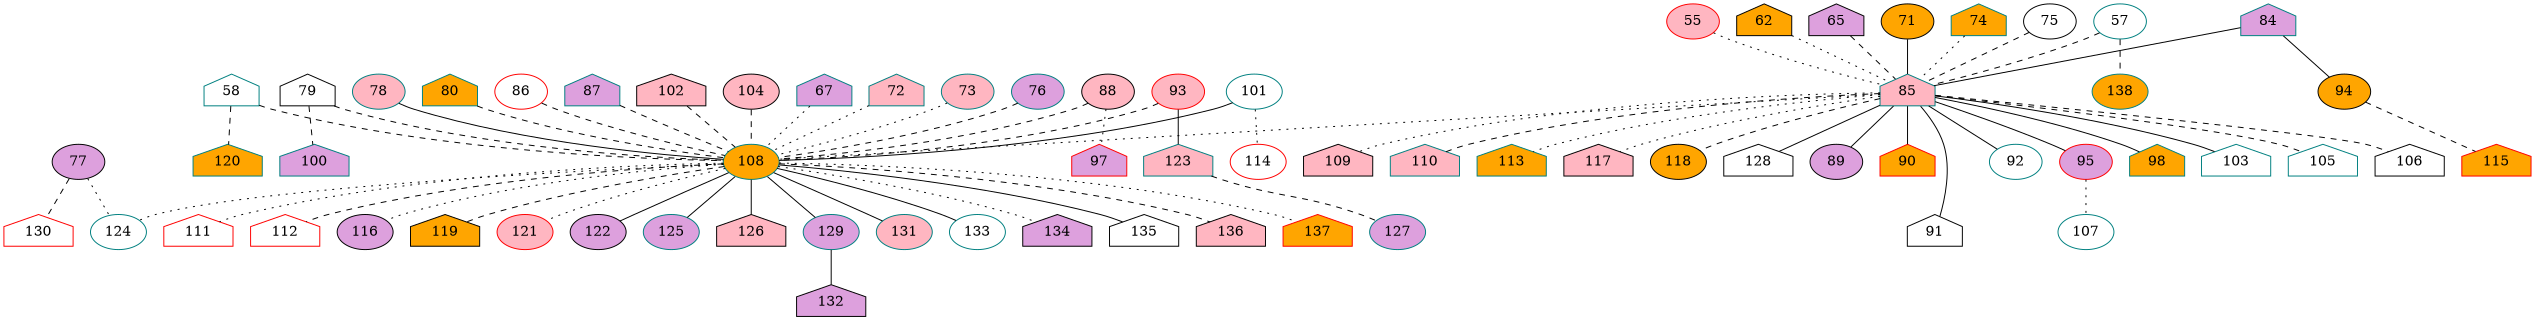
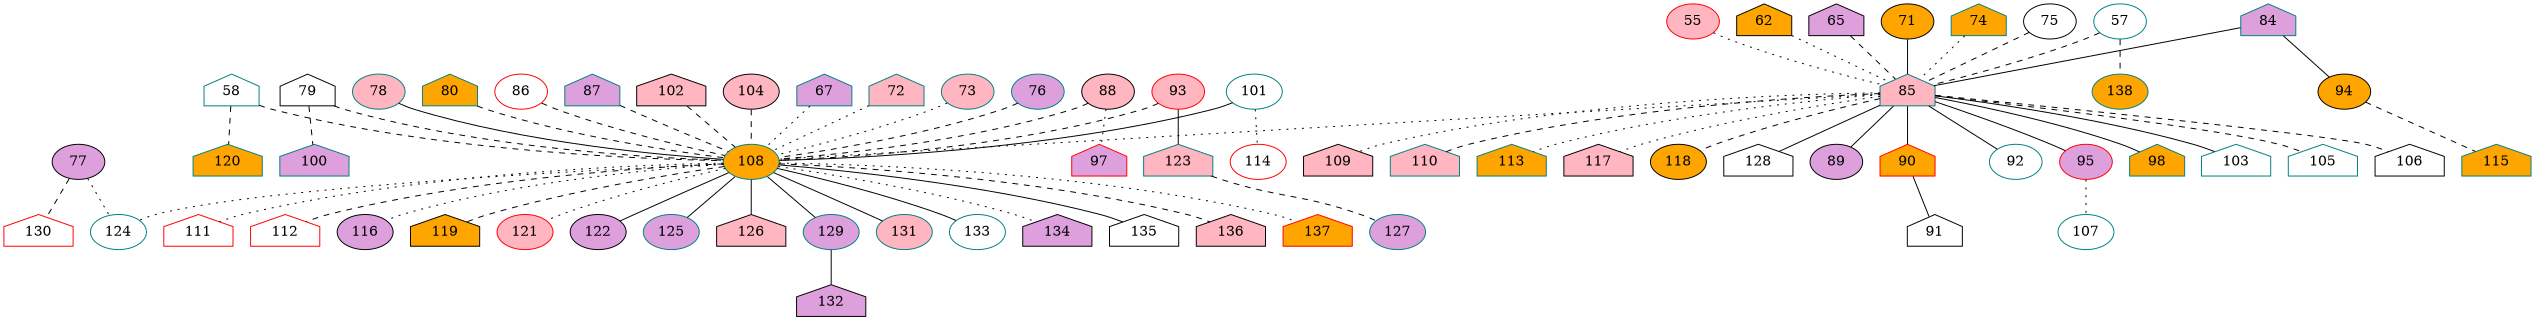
edge "85" -- "91": now "90" -- "91"
node "115": color red -> teal
